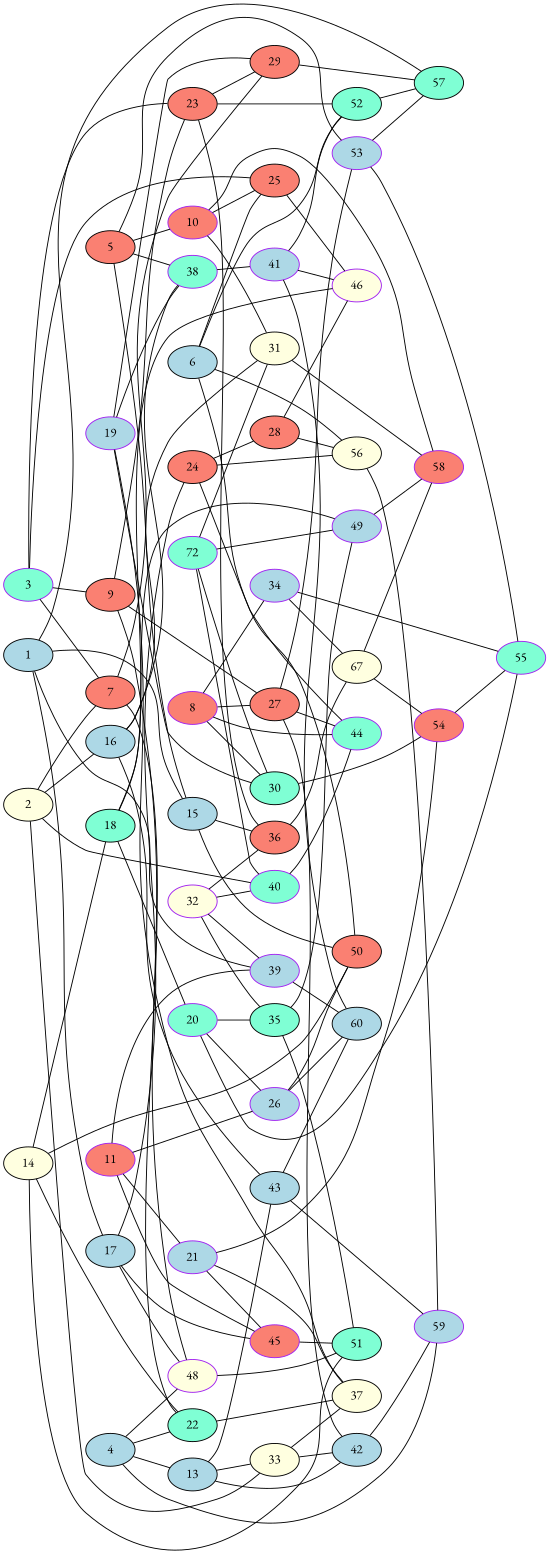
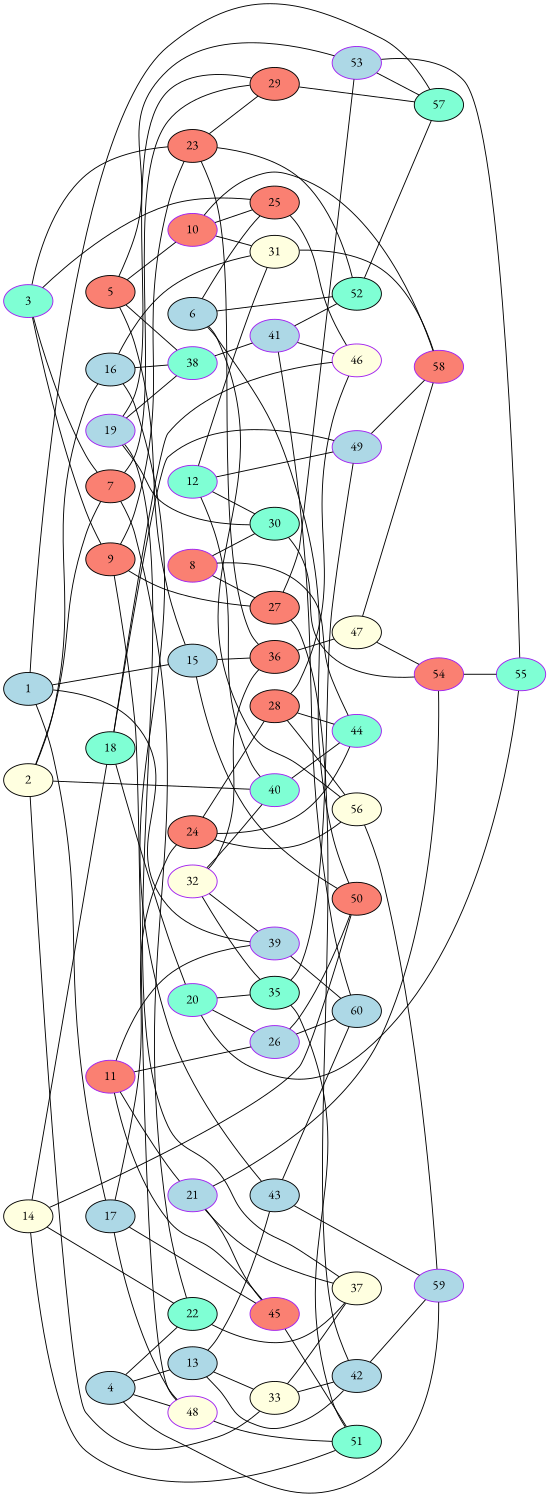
node "72": label "72" -> "12"
node "34": removed
node "67": label "67" -> "47"
edge "27" -- "44": now "28" -- "44"
